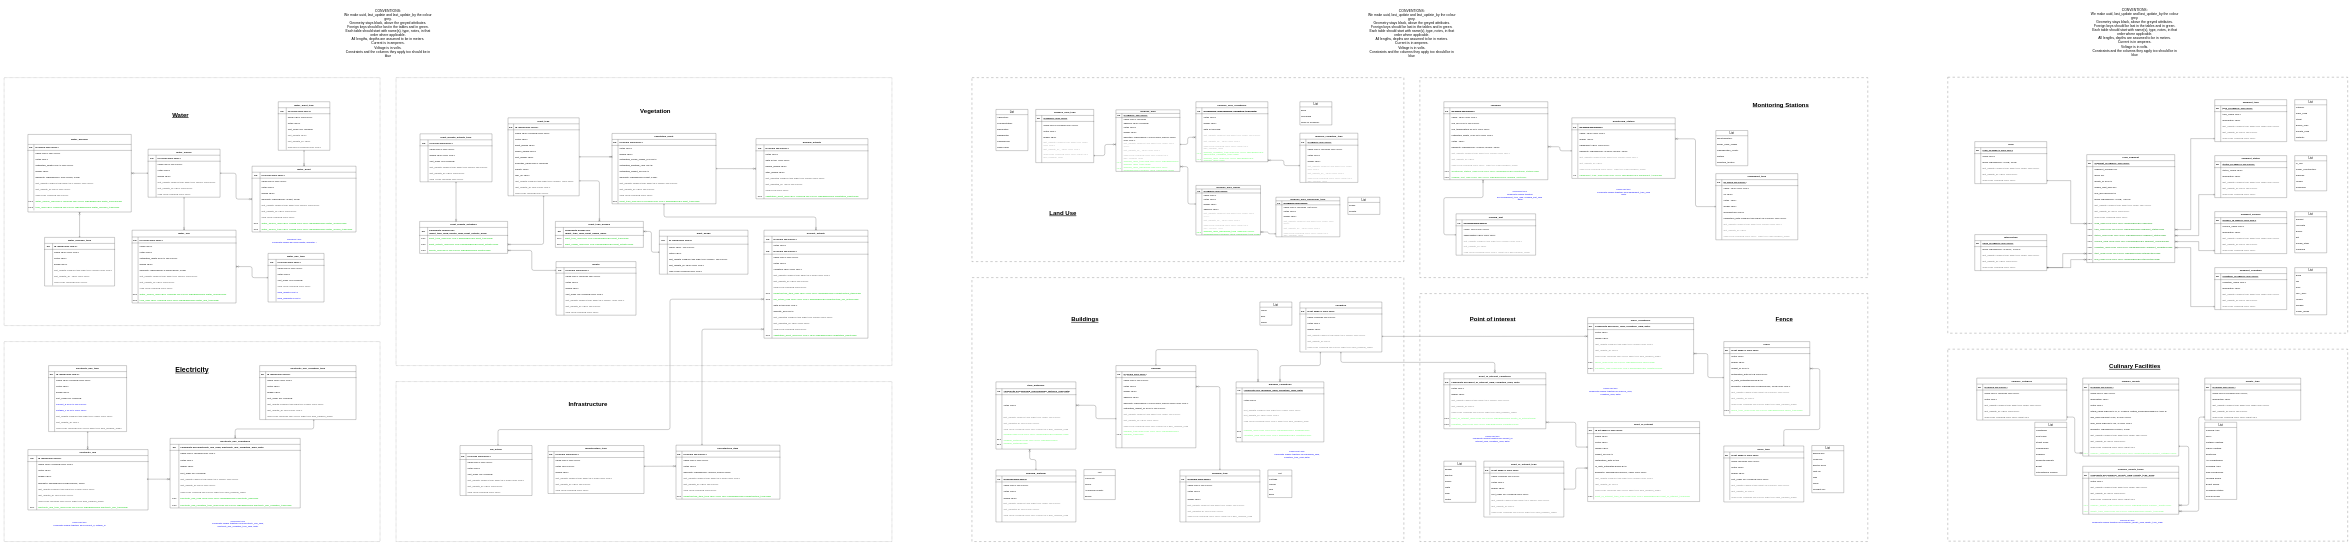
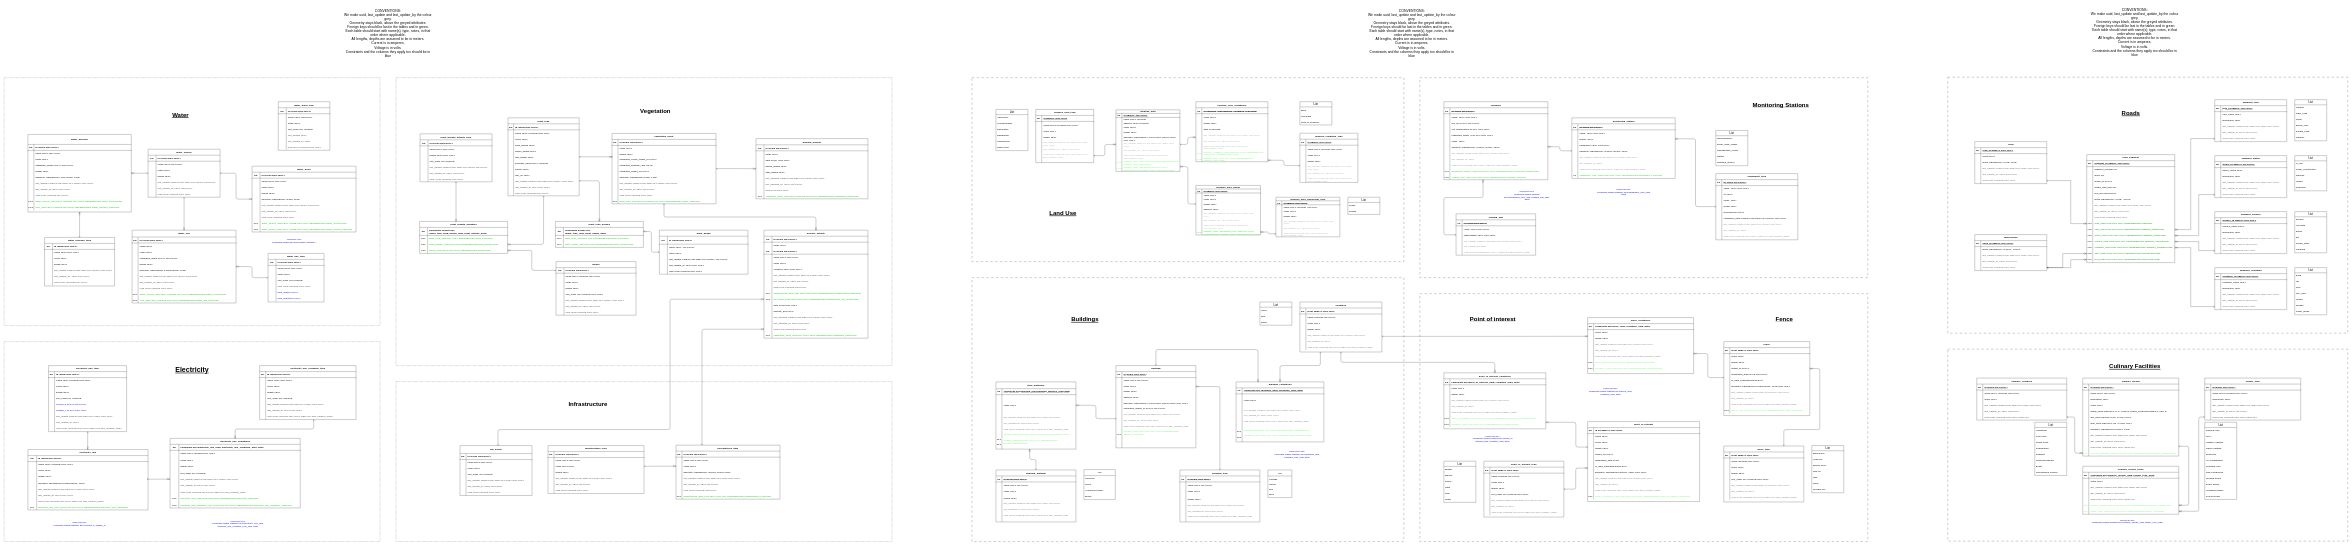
node "Roads": added
edge "water_point_type" -- "water_point": removed
node "CONSTRAINT: composite unique together keys(equipment_type_uuid, reading_unit_uuid date)": moved (1520, 195) -> (1527, 195)
